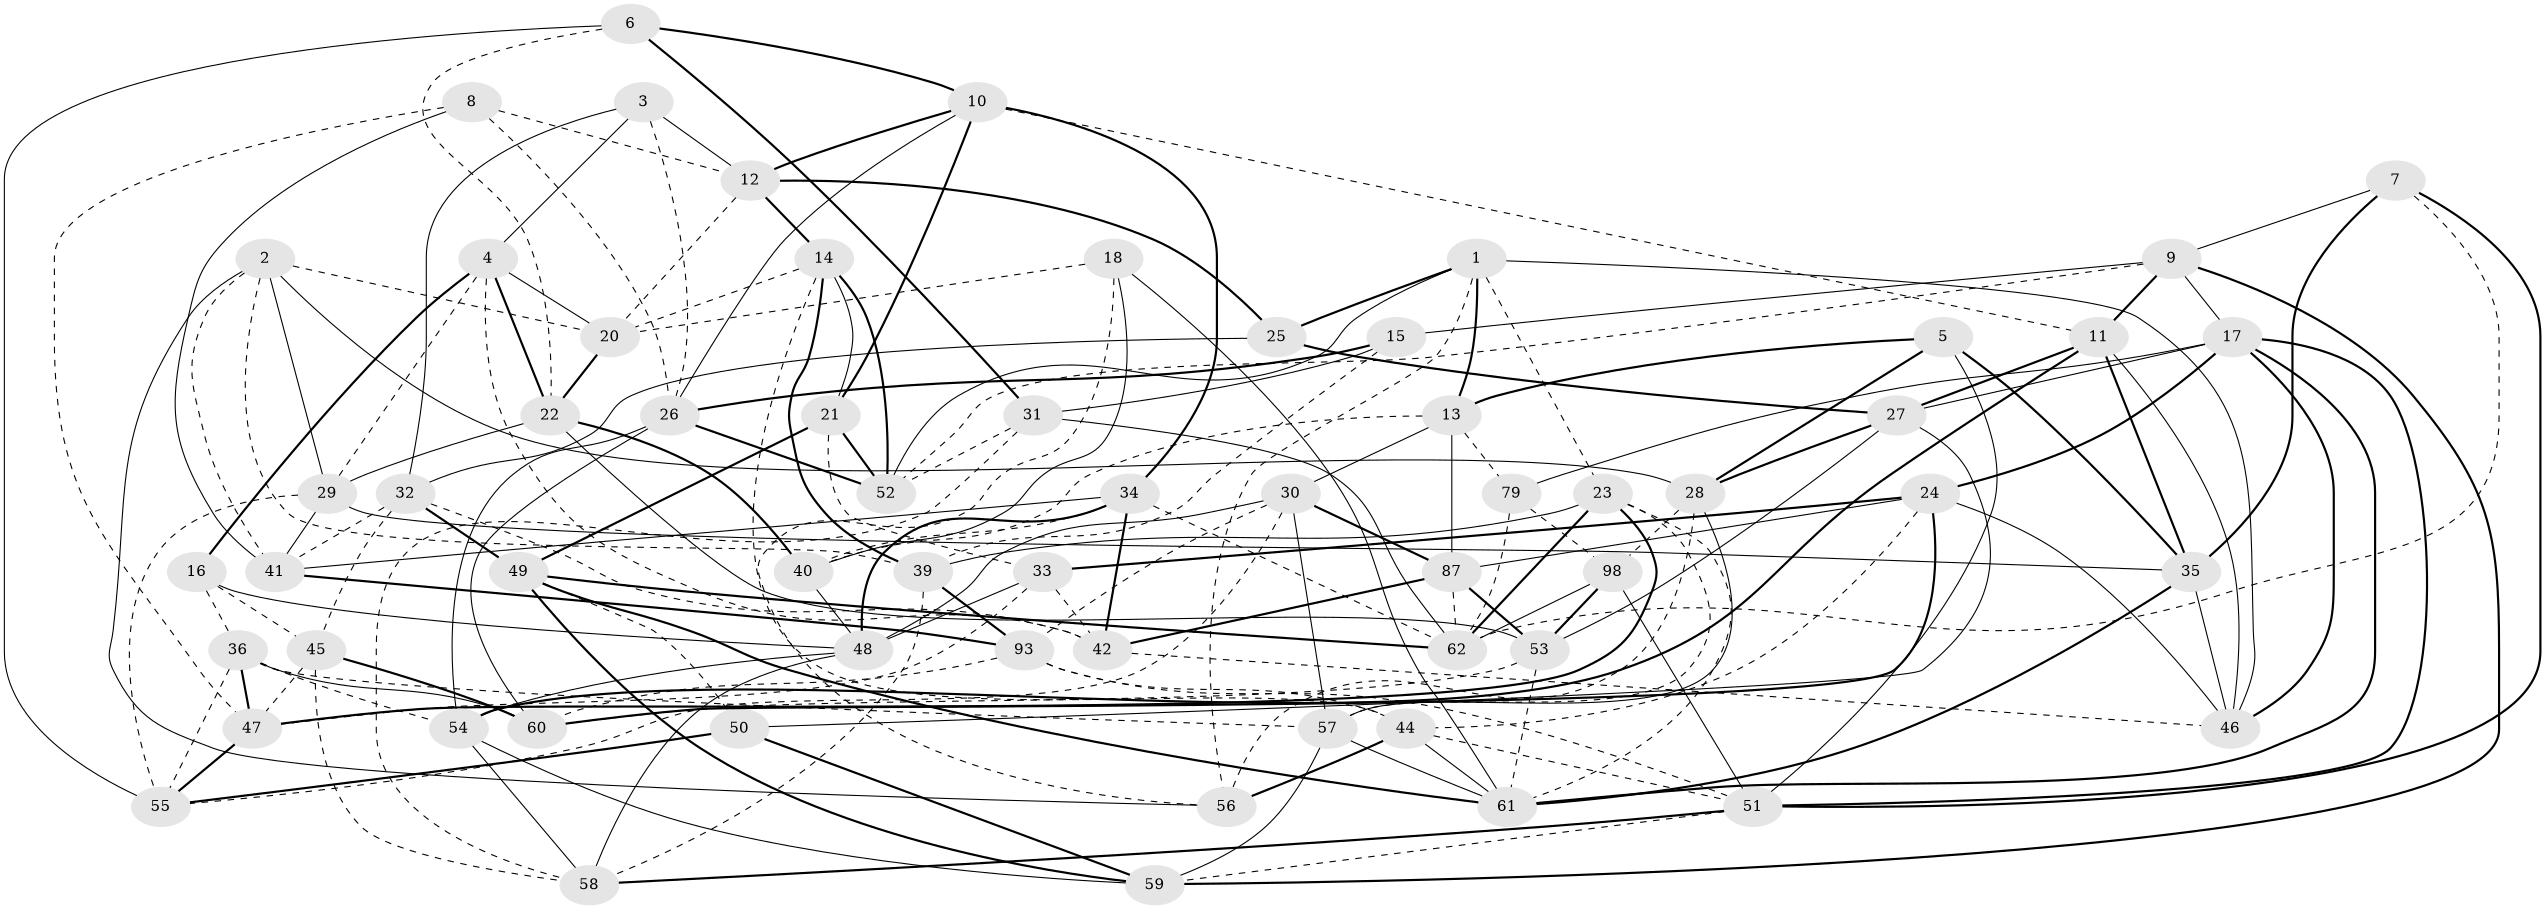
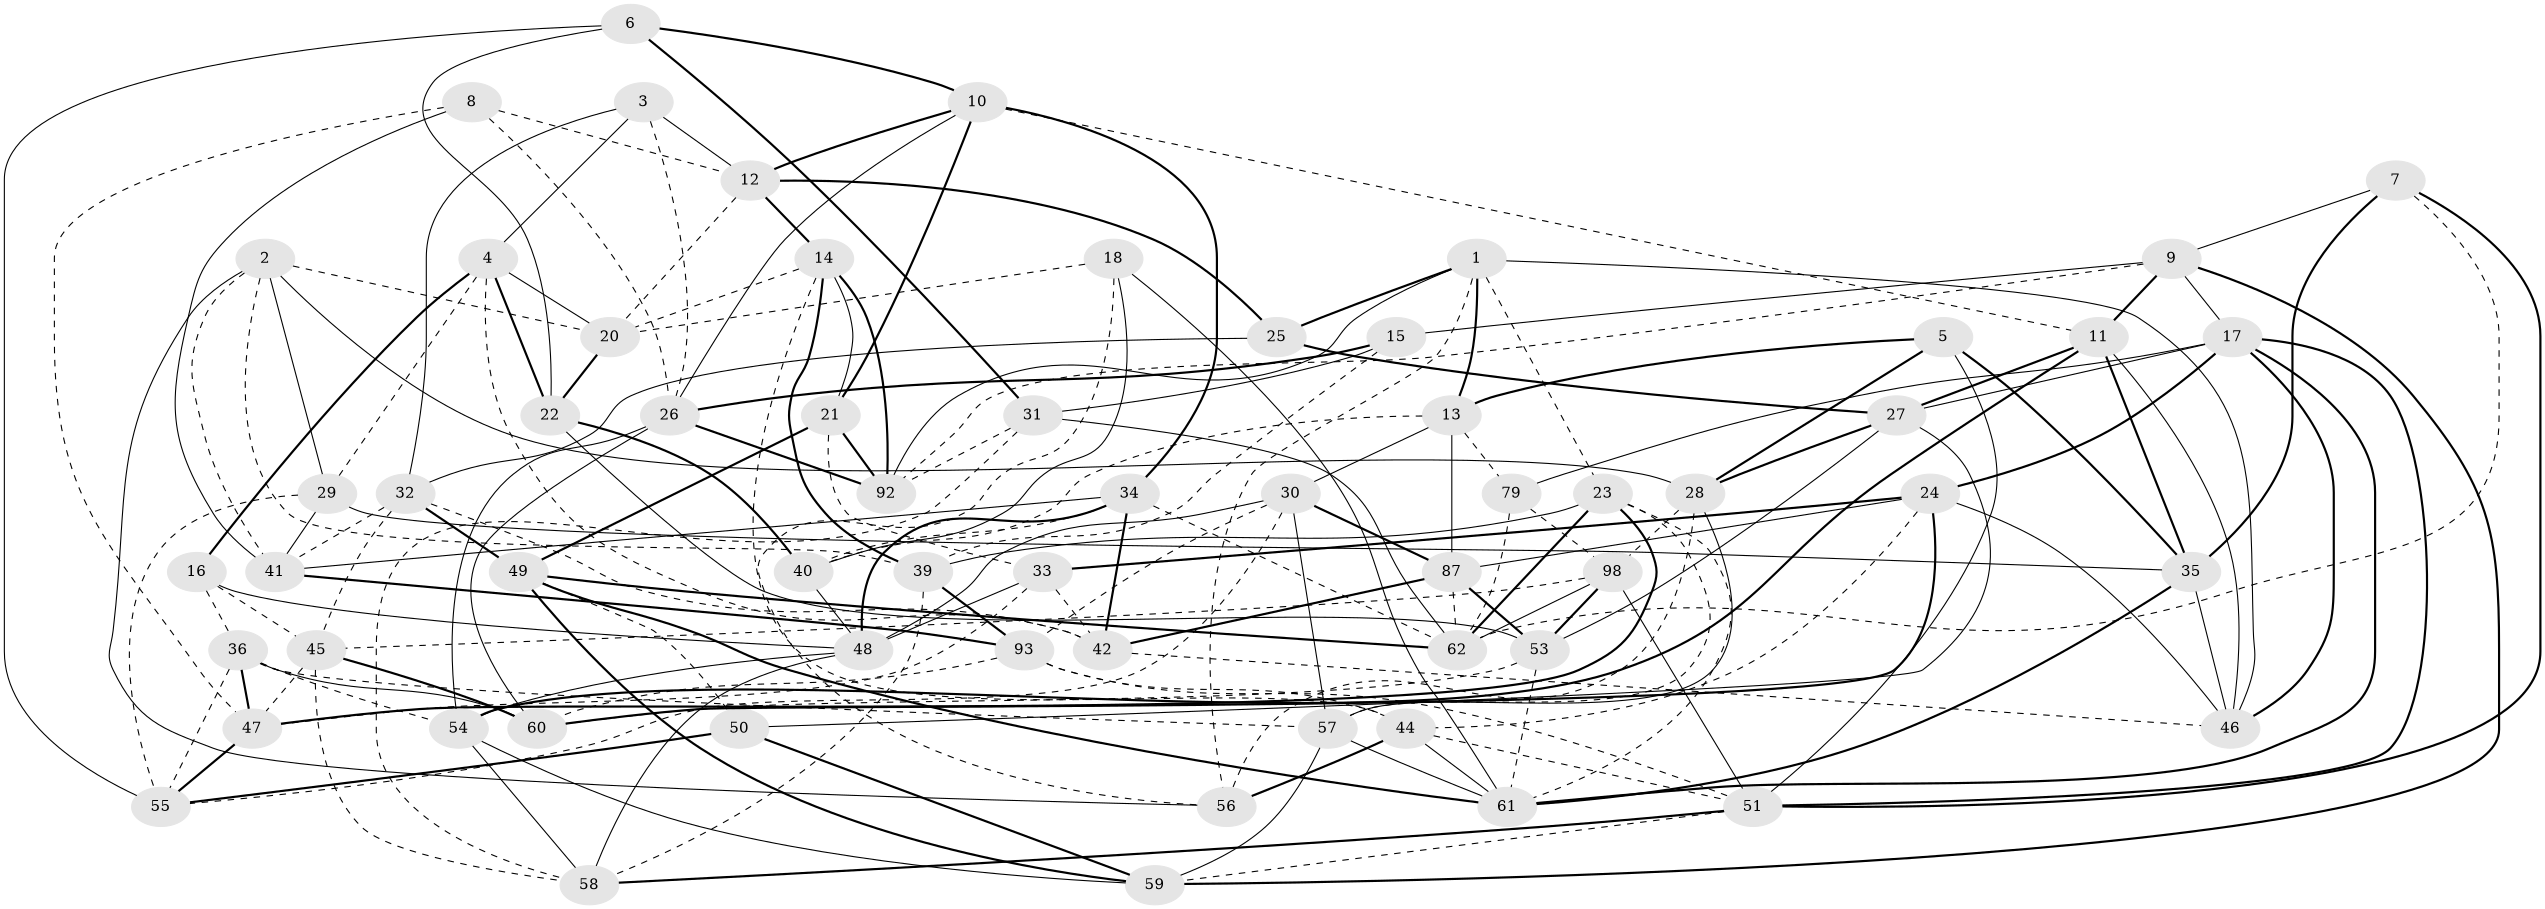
edge "6" -- "22": style dashed -> solid
edge "22" -- "29": removed
node "52": label "52" -> "92"
edge "98" -- "45": added
